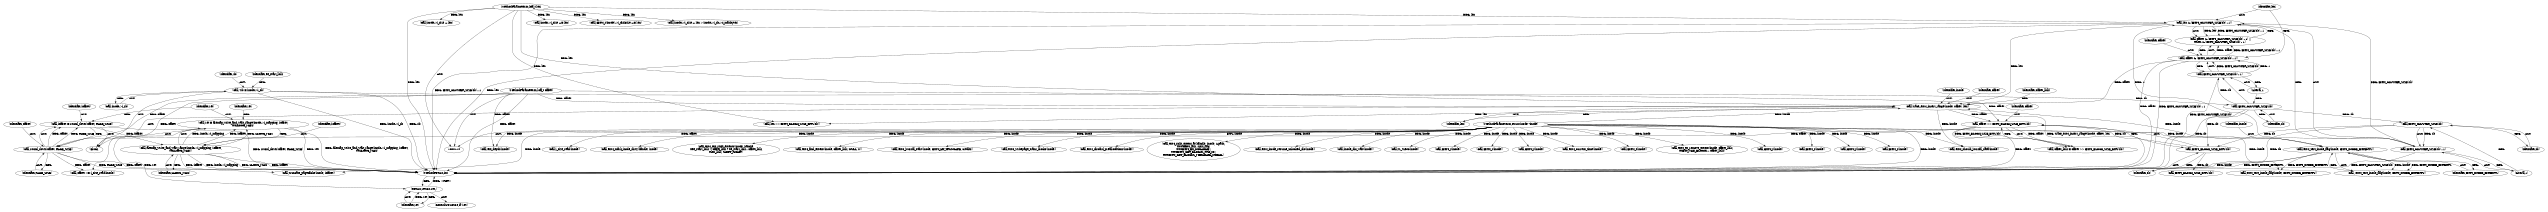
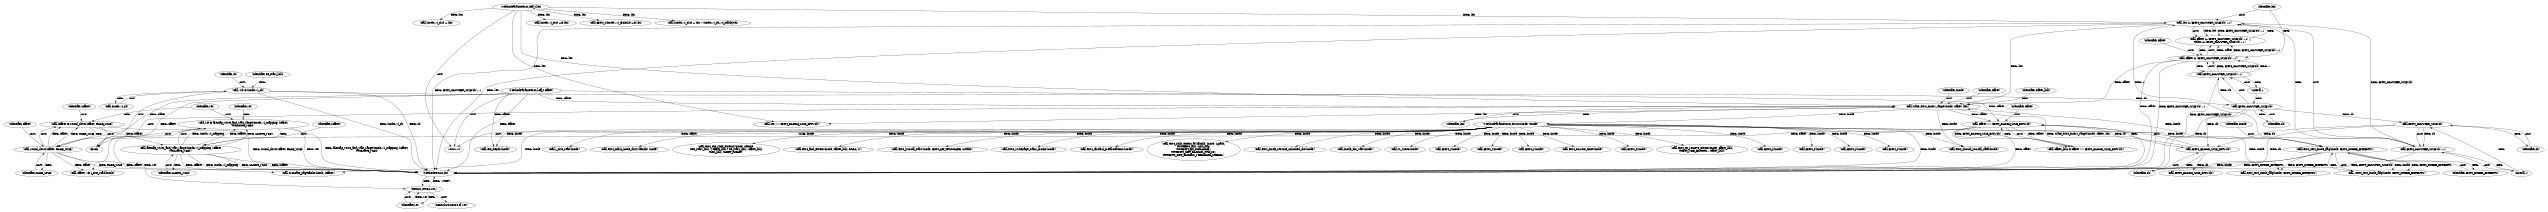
edge "(MethodParameterIn,loff_t len)" -> "(MethodReturn,int)": removed, label "DDG: len"
edge "(MethodParameterIn,struct inode *inode)" -> "(Call,trace_ext4_insert_range(inode, offset, len))": reversed
edge "(MethodParameterIn,struct inode *inode)" -> "(Call,ext4_mark_inode_dirty(handle, inode))": label "DDG: inode" -> "SIZE: inode"
edge "(MethodParameterIn,struct inode *inode)" -> "(Call,ext4_discard_preallocations(inode))": label "BITS: inode" -> "DDG: inode"
